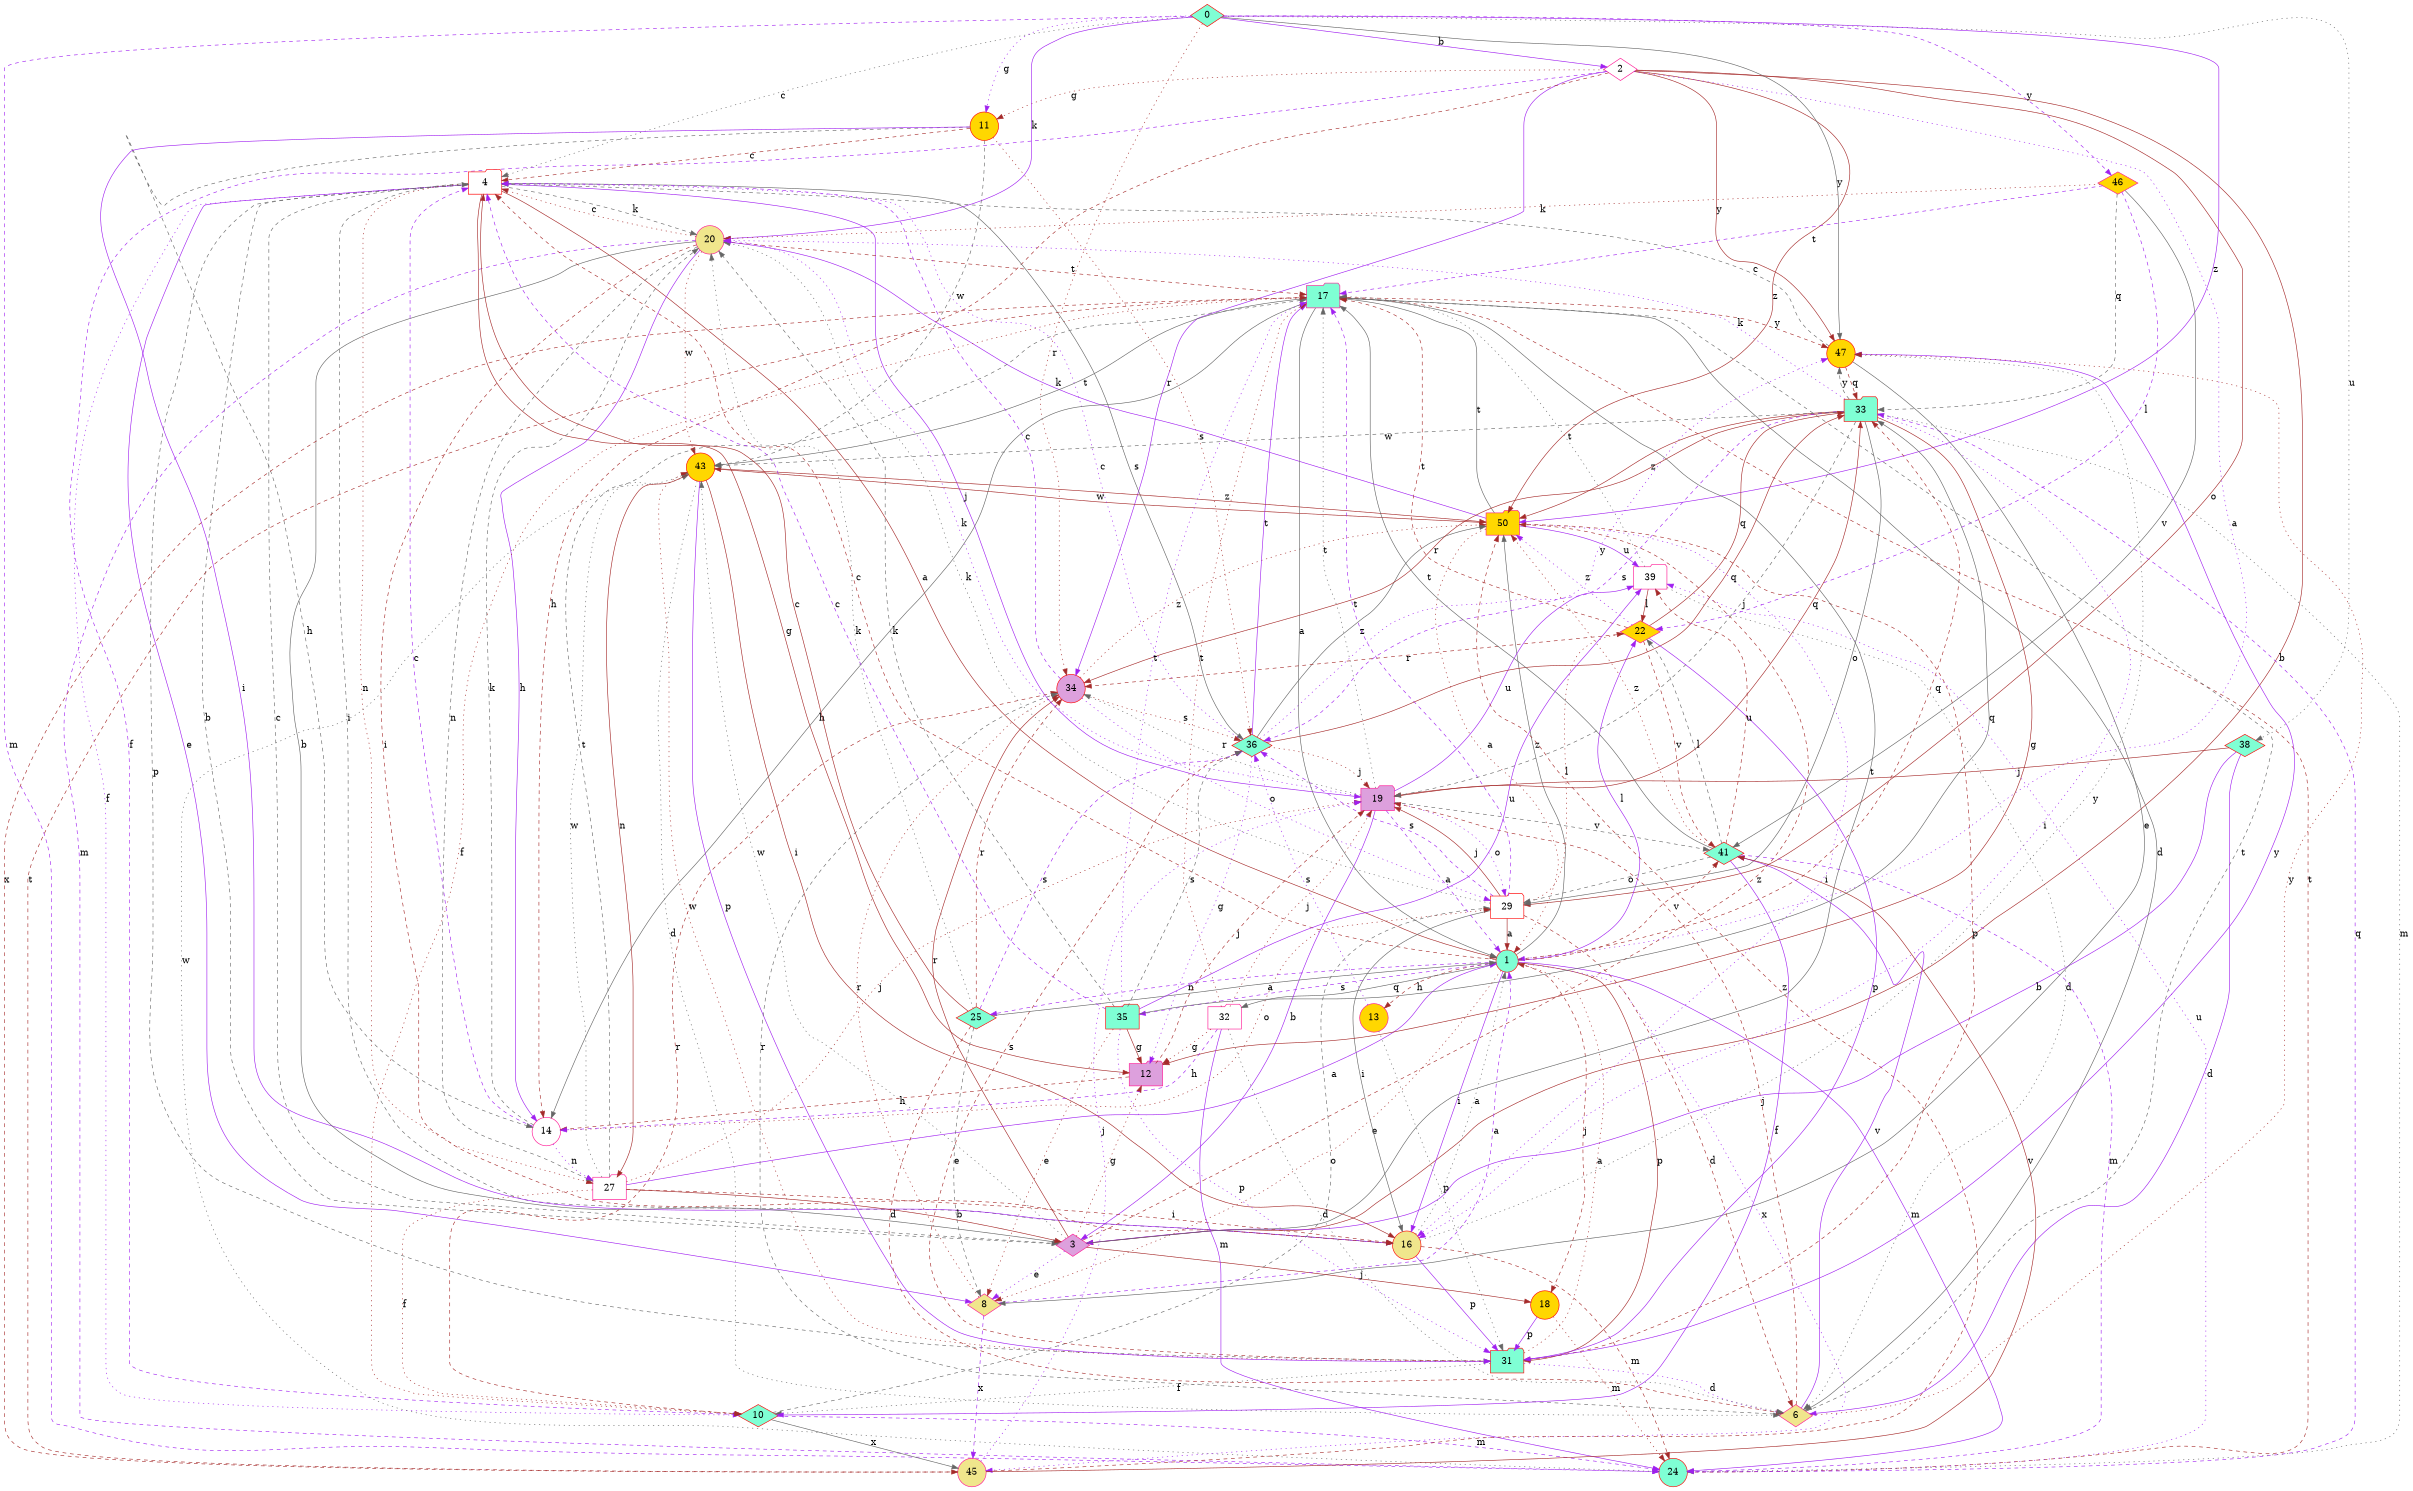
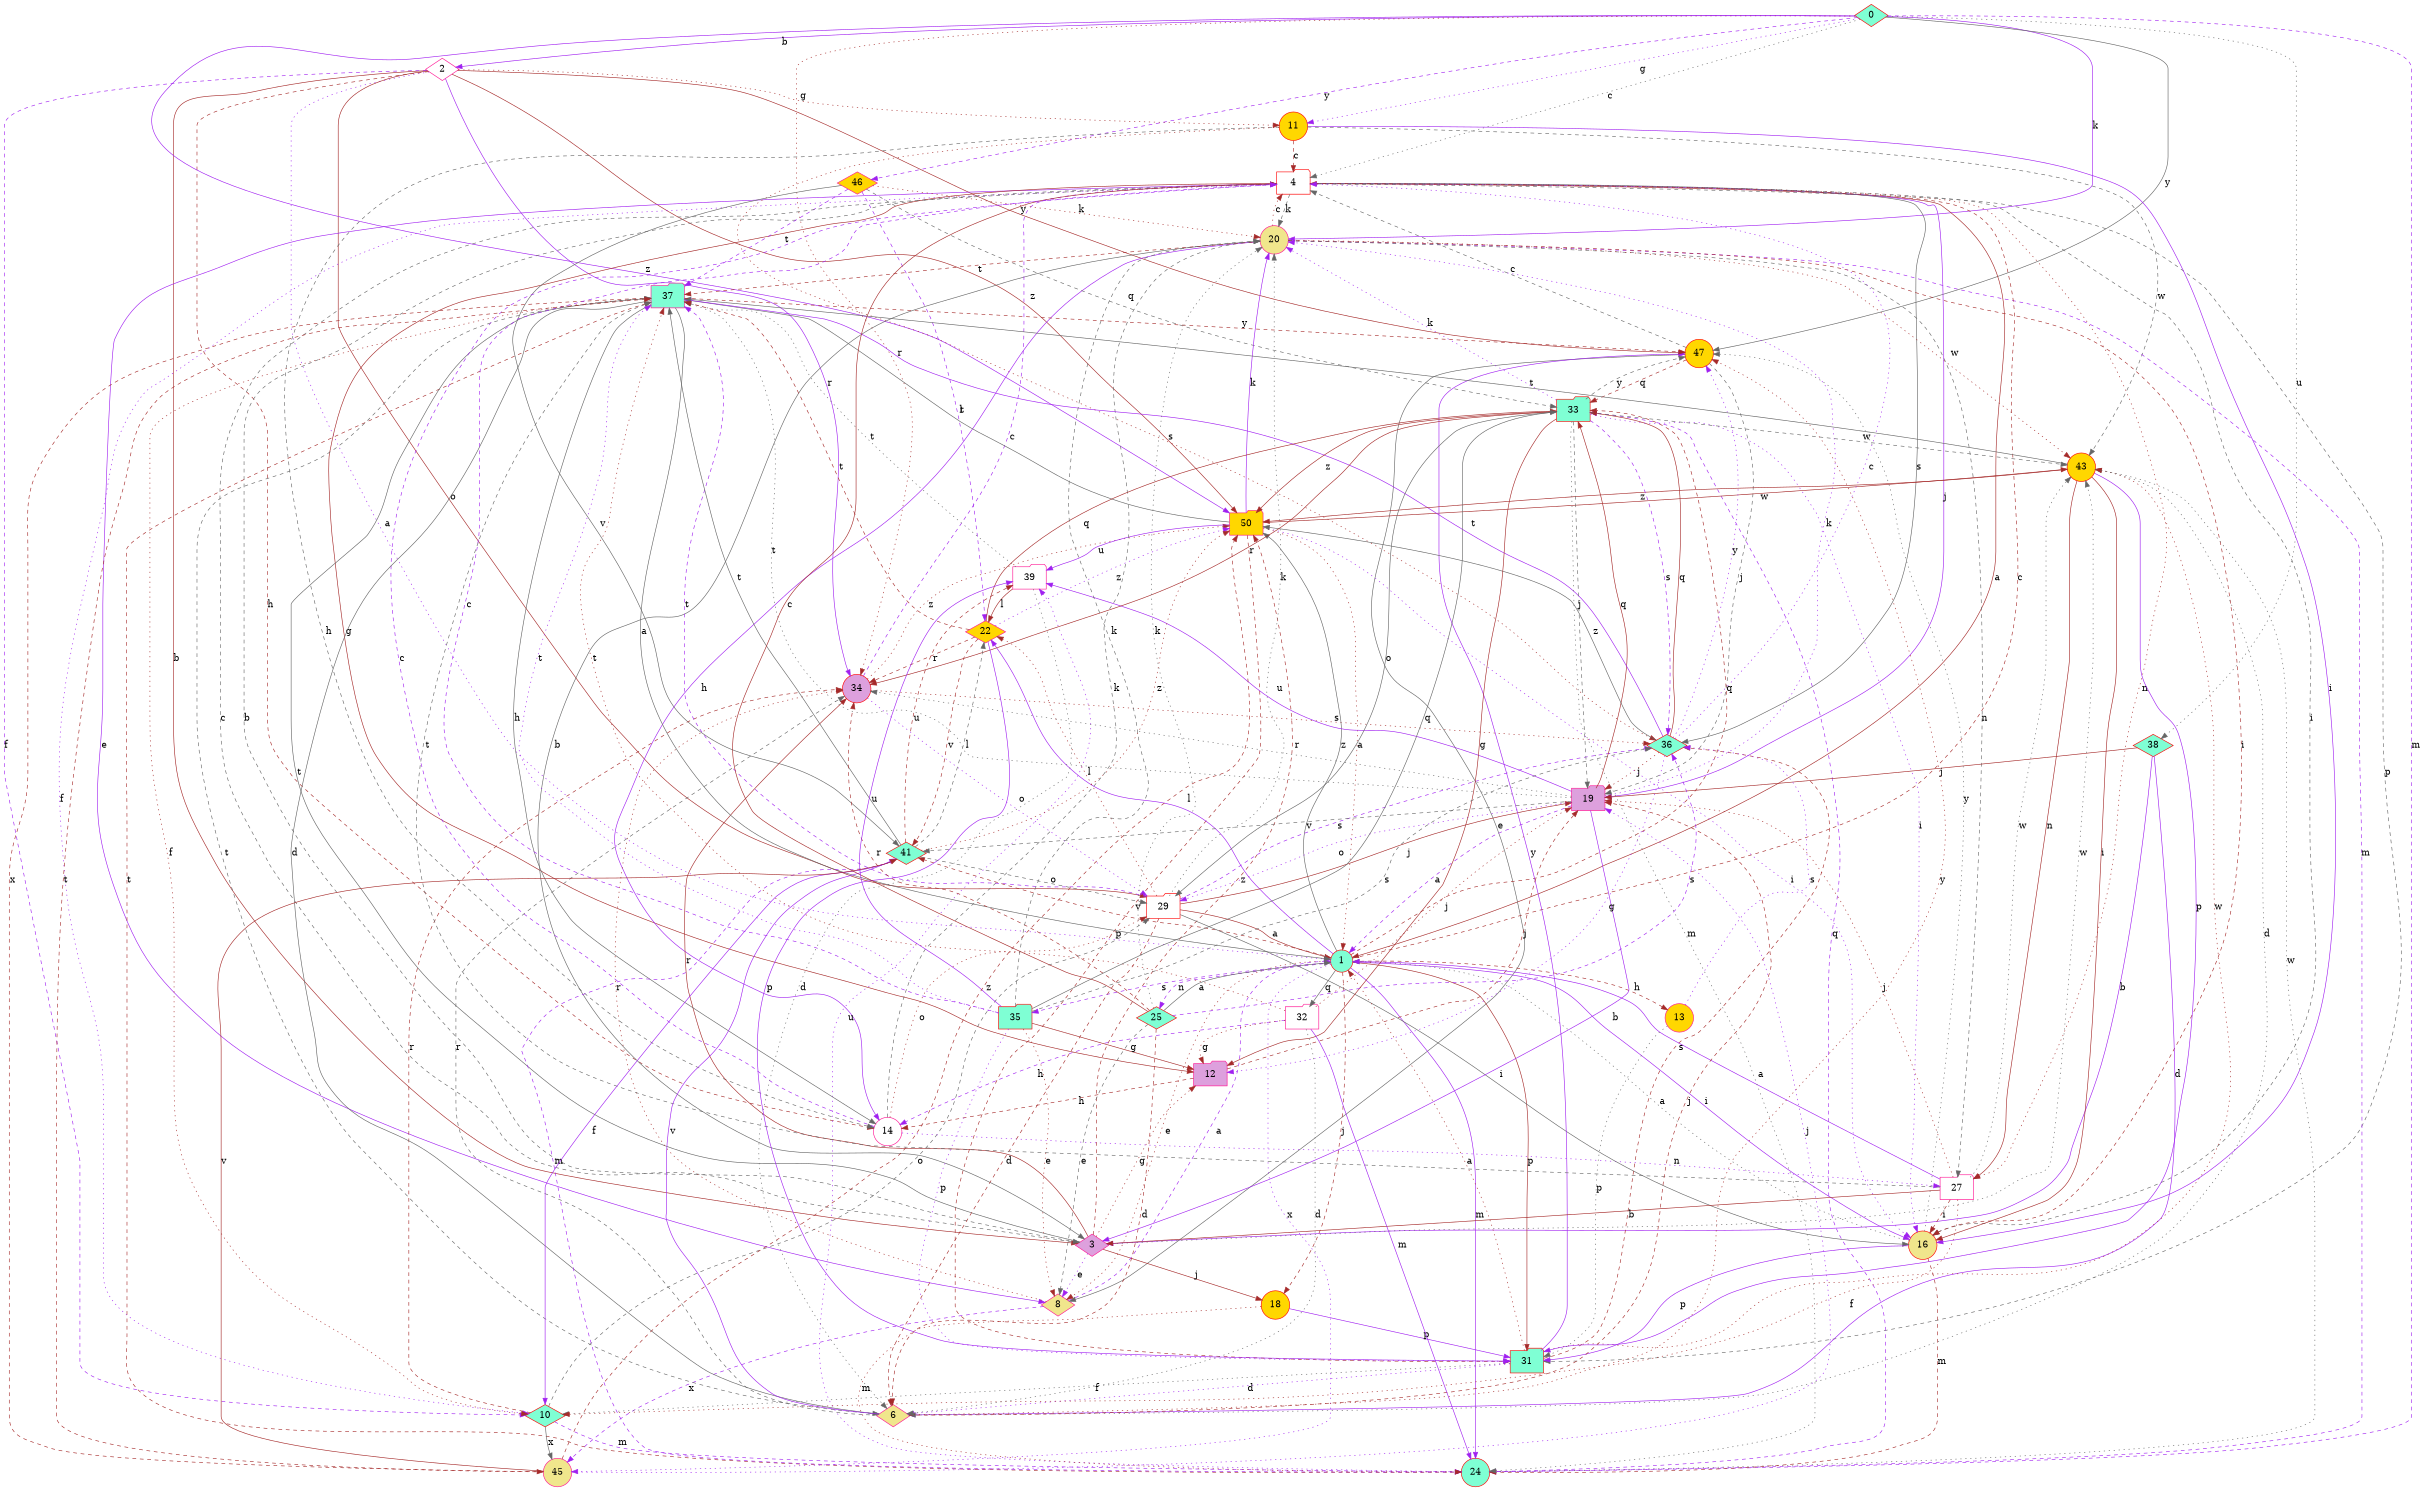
node "17": label "17" -> "37"
edge "47" -> "19": added, label "j"
